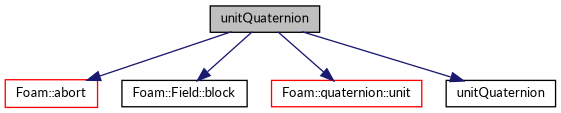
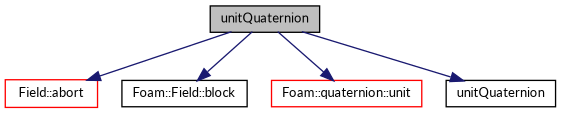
node "Foam::abort": label "Foam::abort" -> "Field::abort"
